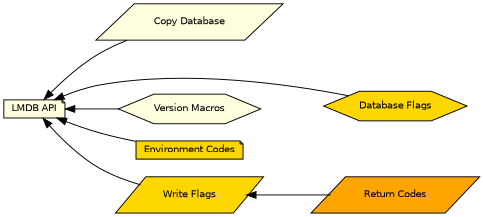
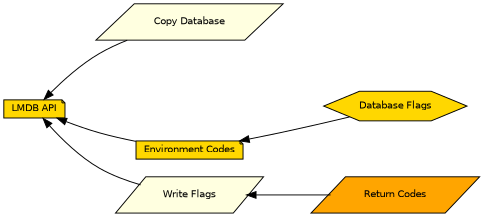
edge "Database Flags" -> "LMDB API": now "Database Flags" -> "Environment Codes"
node "LMDB API": fillcolor lightyellow -> gold
node "Version Macros": removed
node "Write Flags": fillcolor gold -> lightyellow
